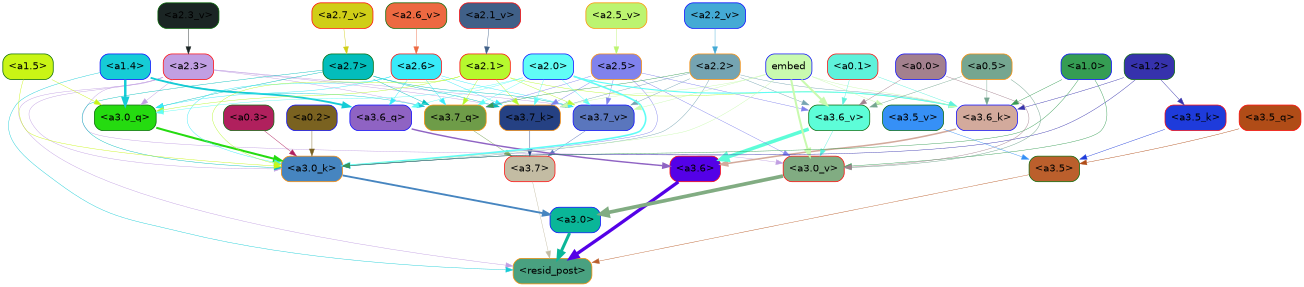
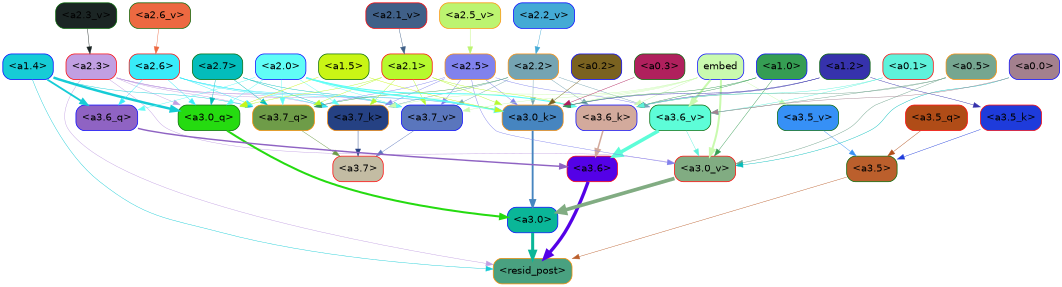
node "<a2.7_v>": removed
edge "<a2.7>" -> "<a3.0_k>": removed
edge "<a0.0>" -> "<a3.0_v>": color #a3808e -> #03bdbb
edge "<a3.0_q>" -> "<a3.0_k>": now "<a3.0_q>" -> "<a3.0>"
edge "<a3.7>" -> "<resid_post>": removed
